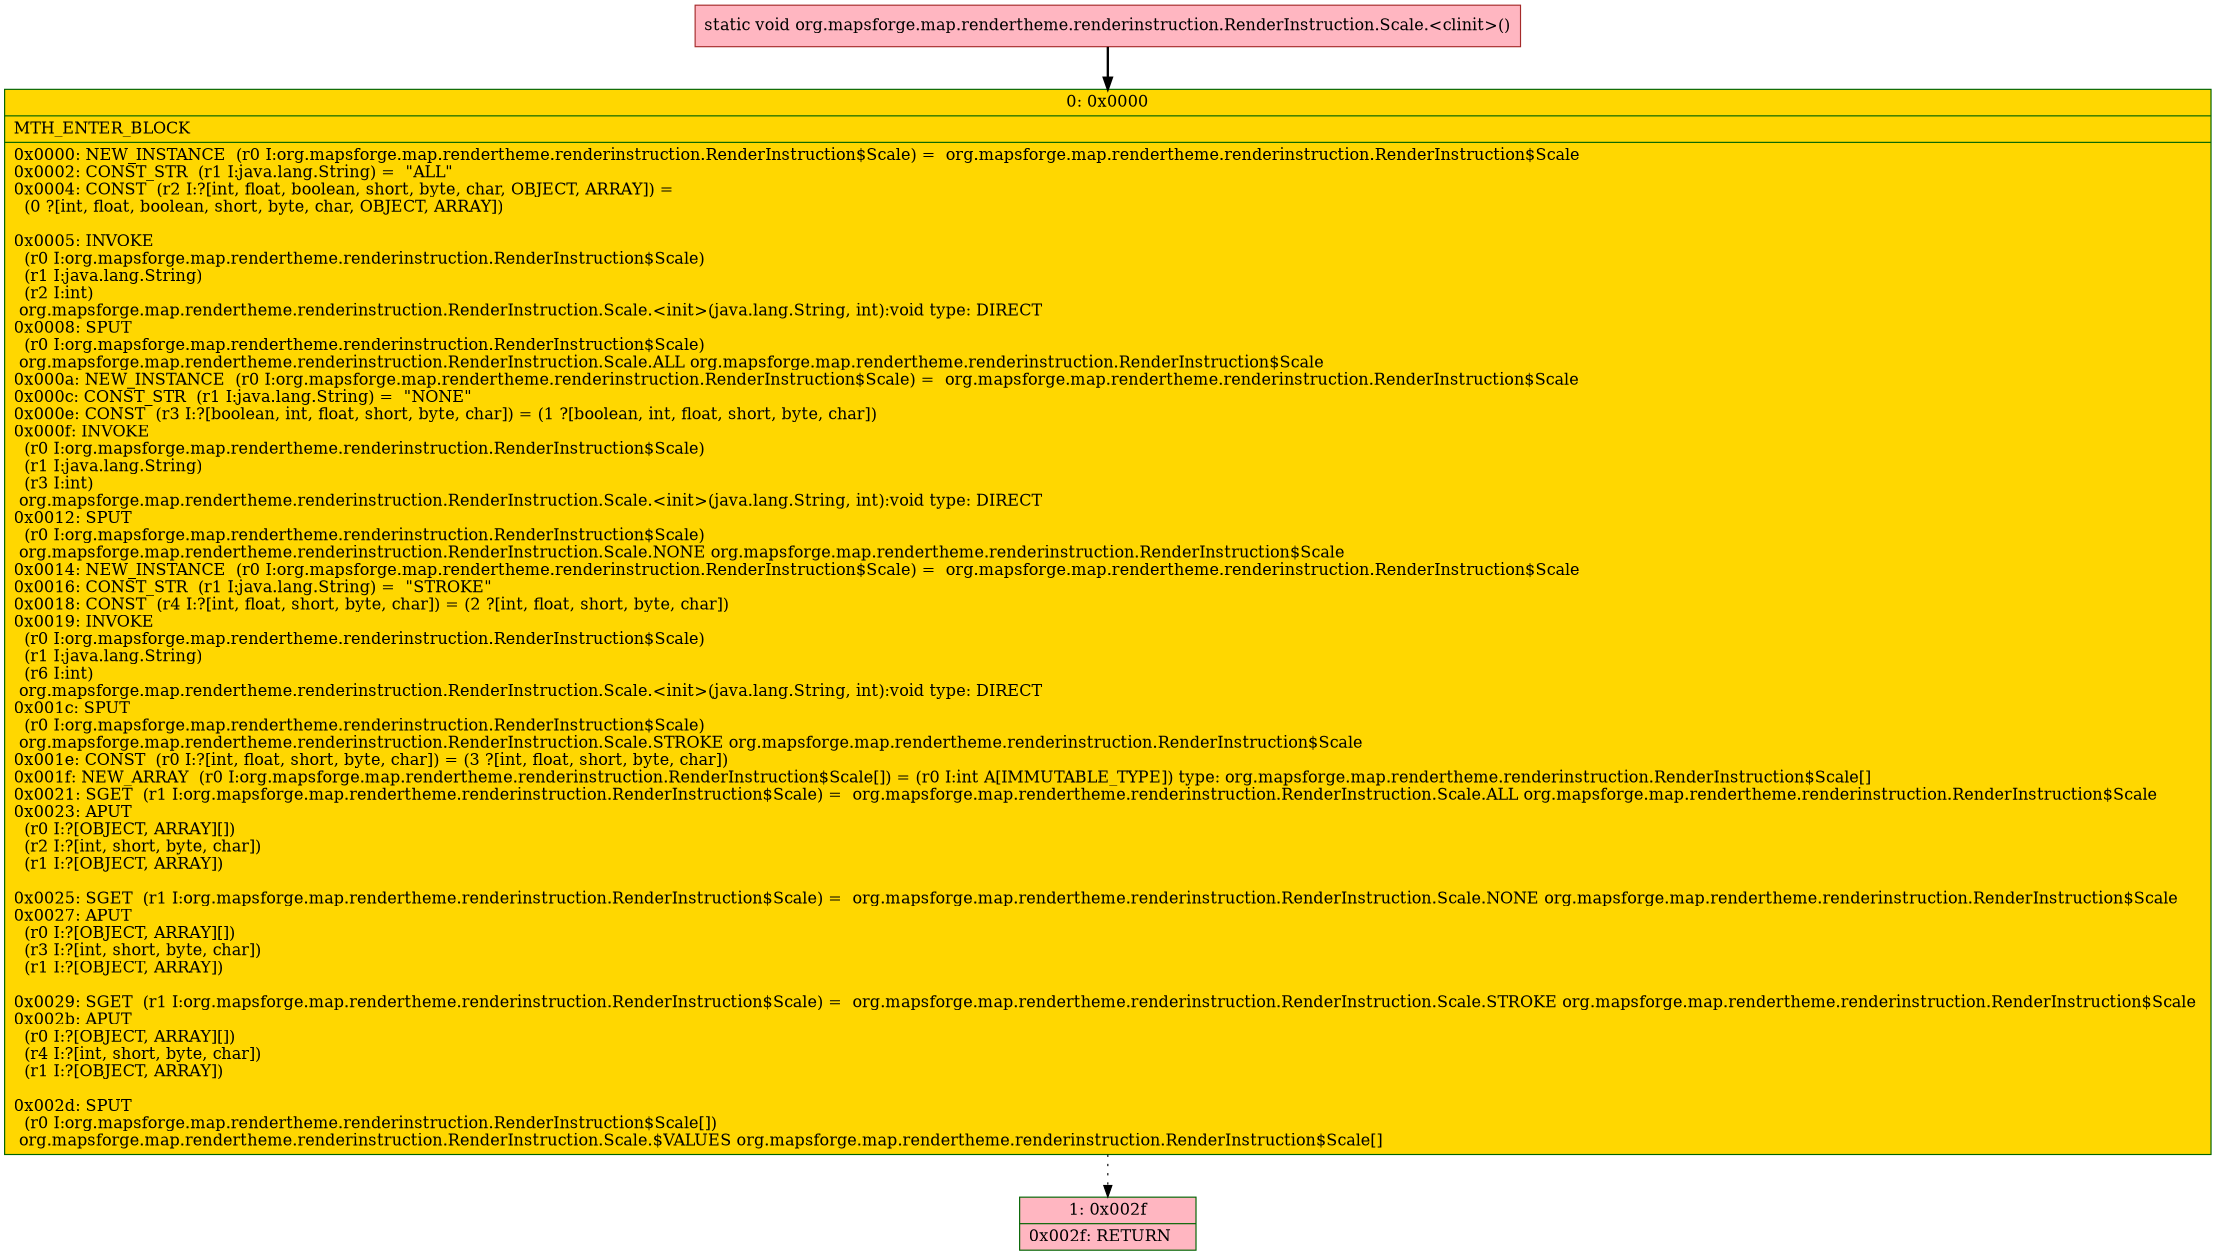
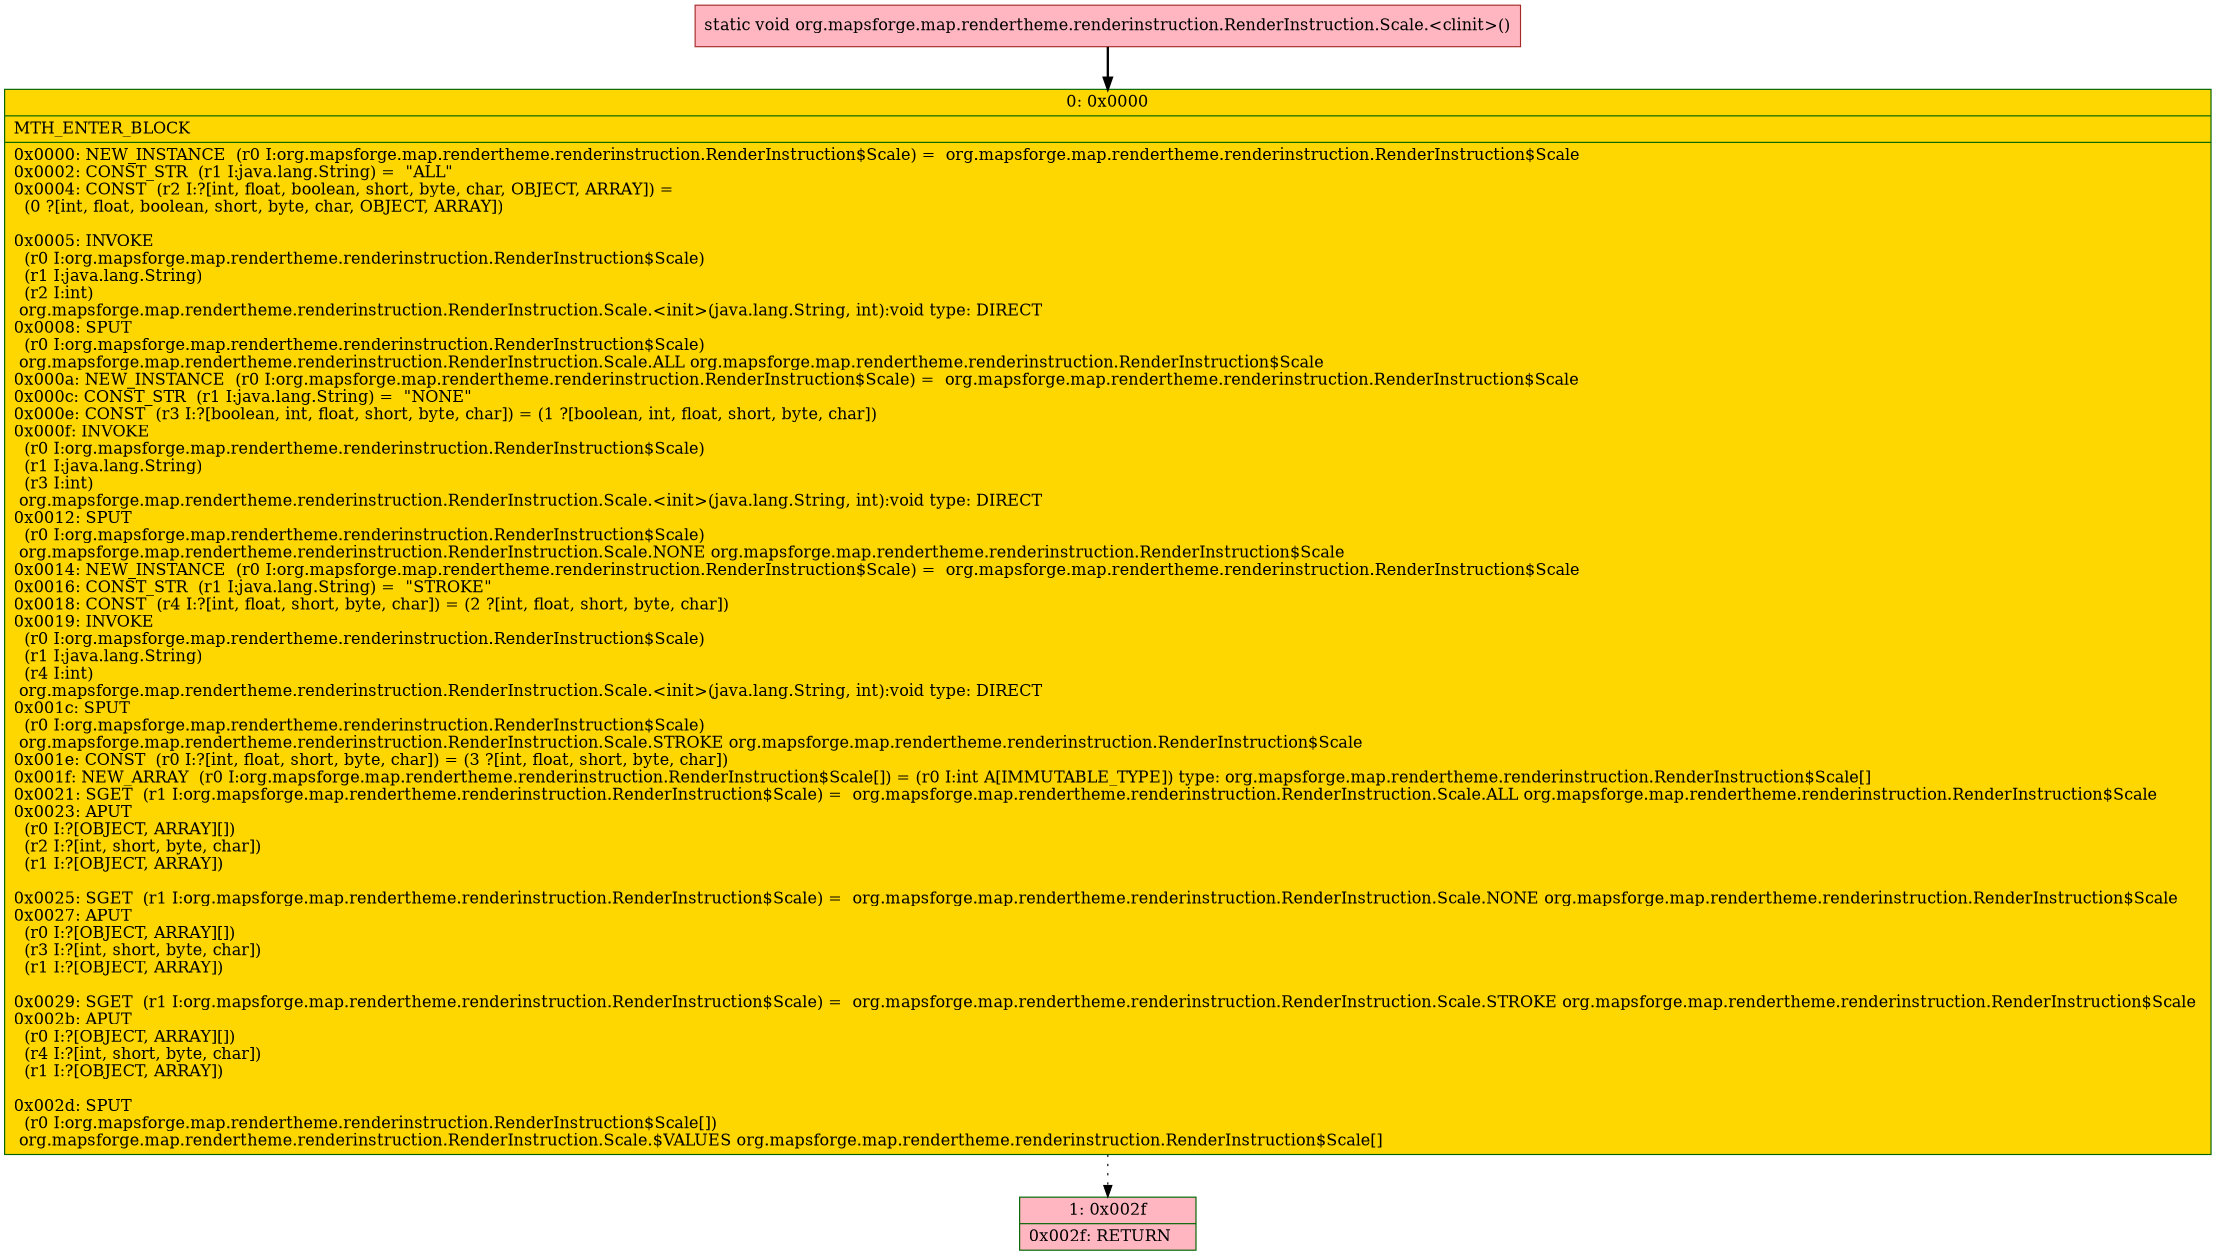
node "0: 0x0000": text "(r6 I:int)" -> "(r4 I:int)"
